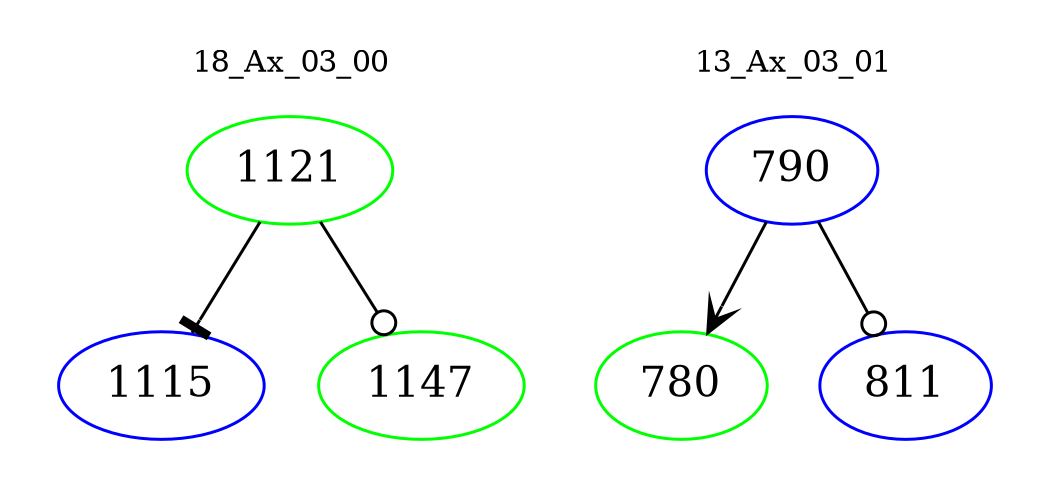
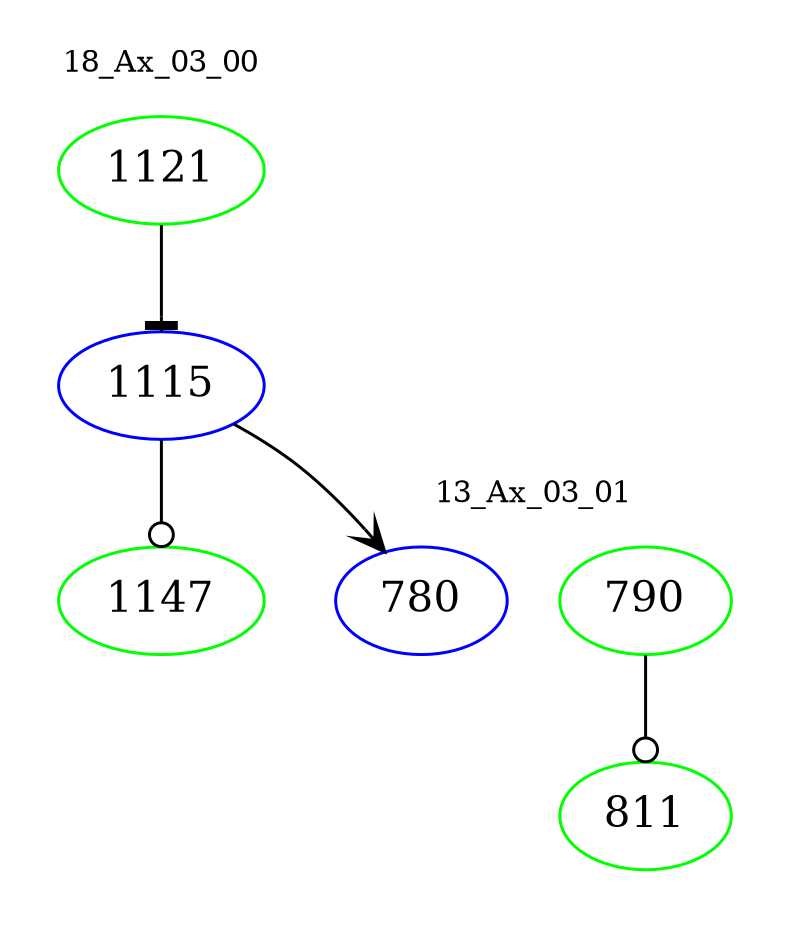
node "790": color blue -> green
edge "790" -> "780": now "1115" -> "780"
edge "1121" -> "1147": now "1115" -> "1147"
node "780": color green -> blue
node "811": color blue -> green
